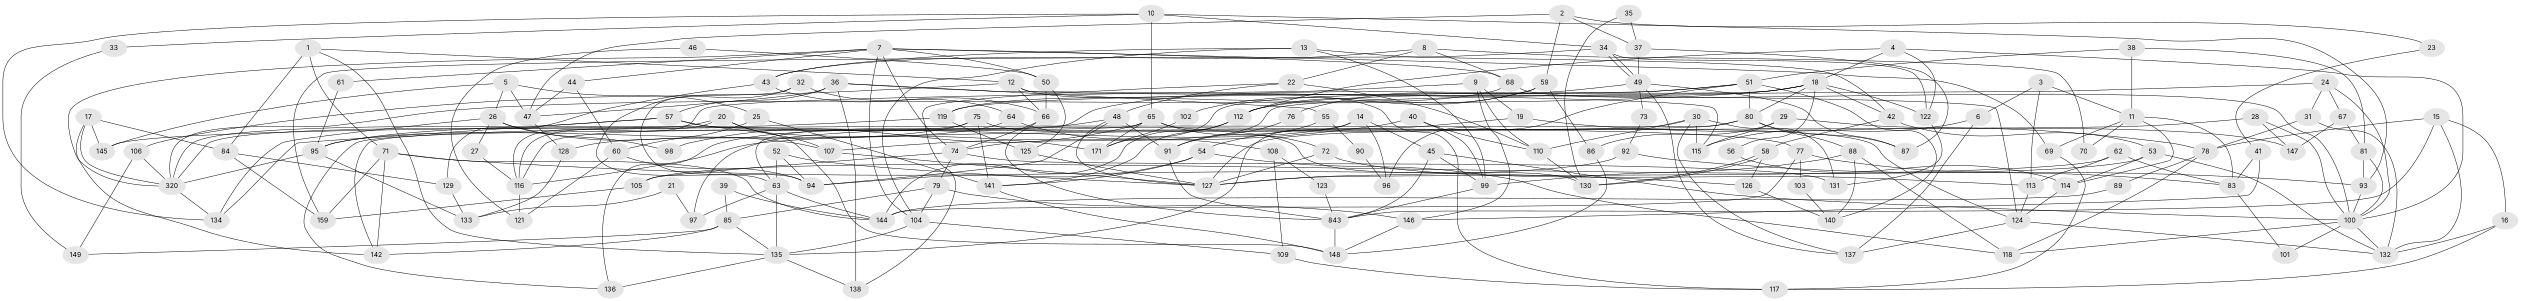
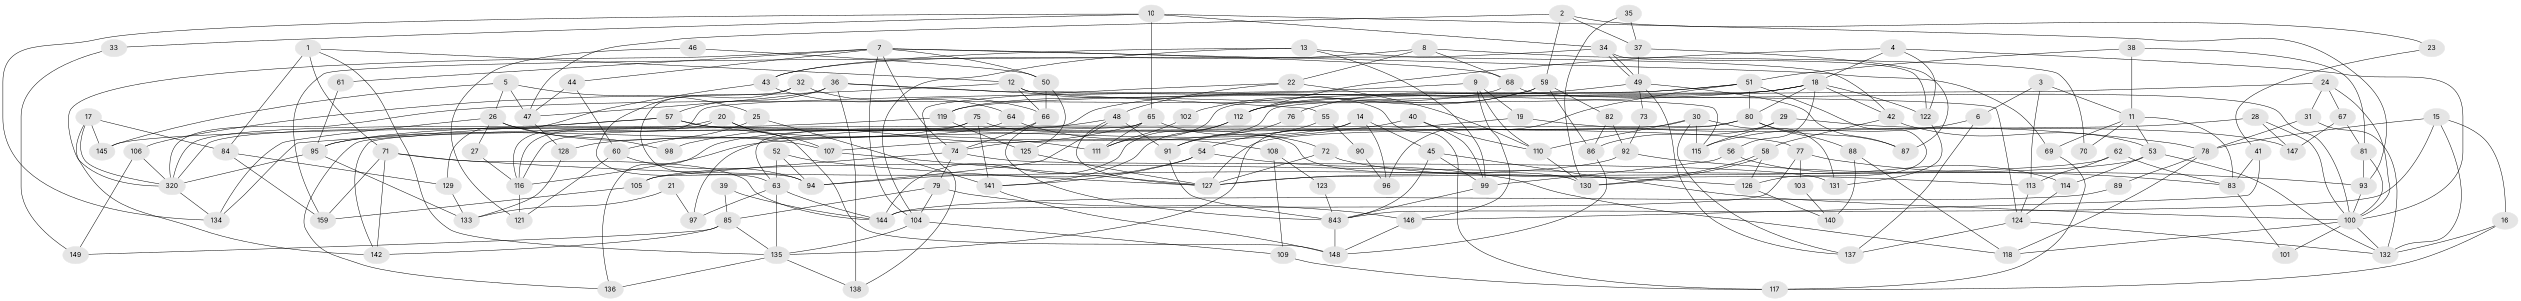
node "82": added
edge "65" -- "124": removed
edge "51" -- "140": now "51" -- "126"
node "171": label "171" -> "111"
edge "11" -- "114": now "11" -- "53"
edge "88" -- "99": now "56" -- "99"
